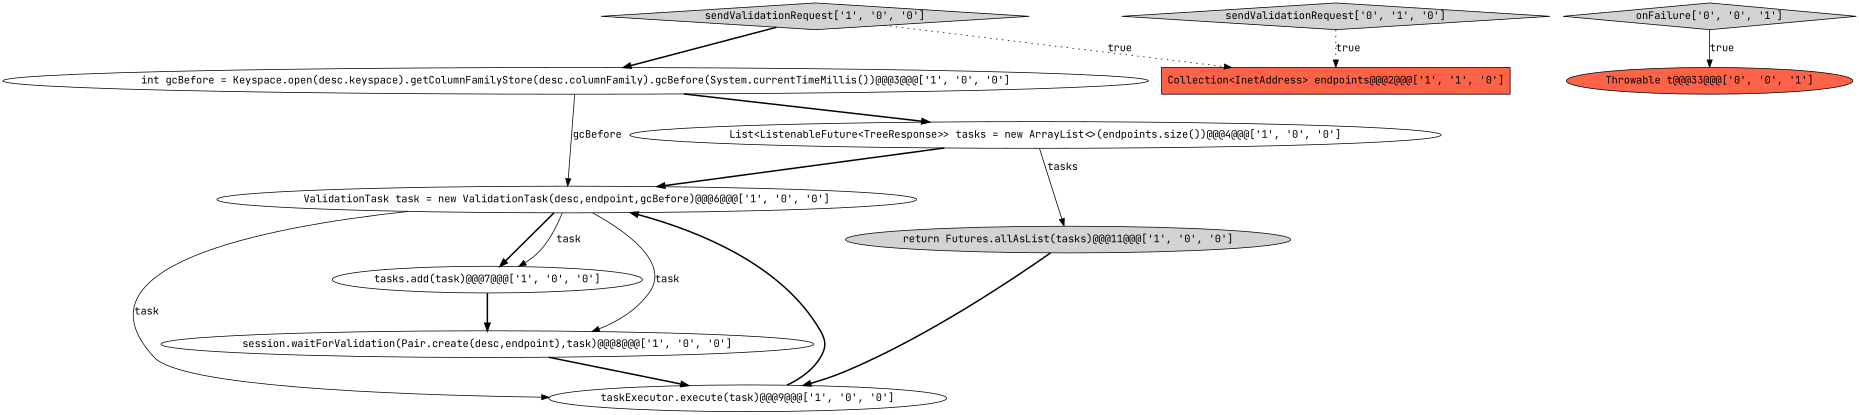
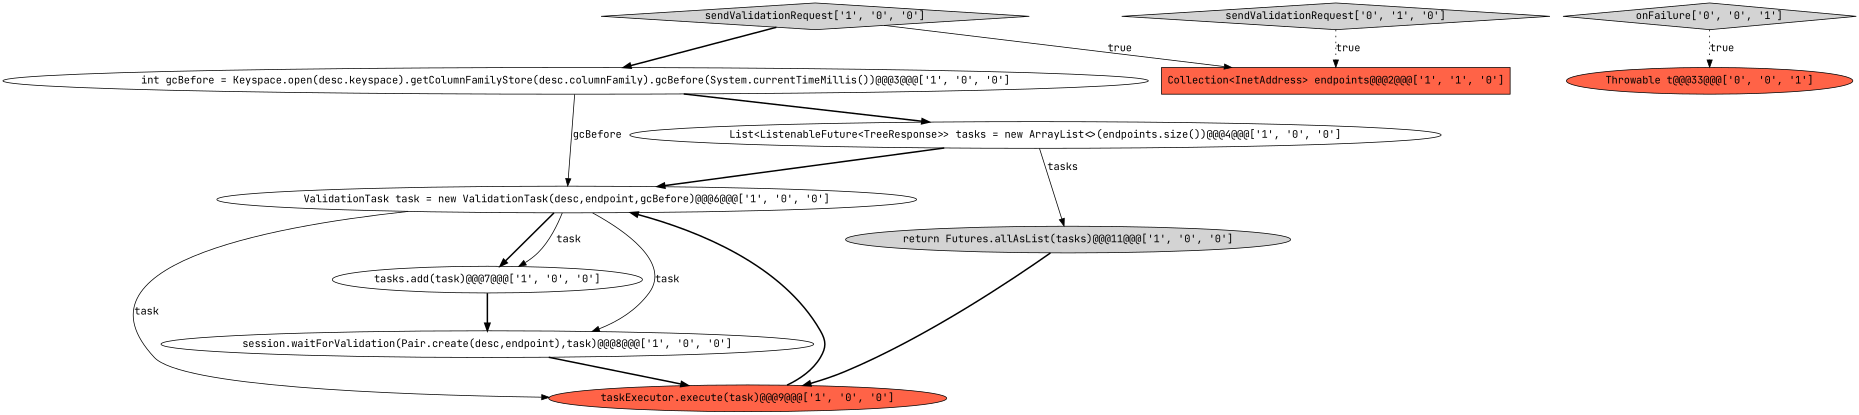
edge "onFailure['0', '0', '1']" -> "Throwable t@@@33@@@['0', '0', '1']": style solid -> dotted
edge "sendValidationRequest['1', '0', '0']" -> "Collection<InetAddress> endpoints@@@2@@@['1', '1', '0']": style dotted -> solid
node "taskExecutor.execute(task)@@@9@@@['1', '0', '0']": fillcolor white -> tomato
